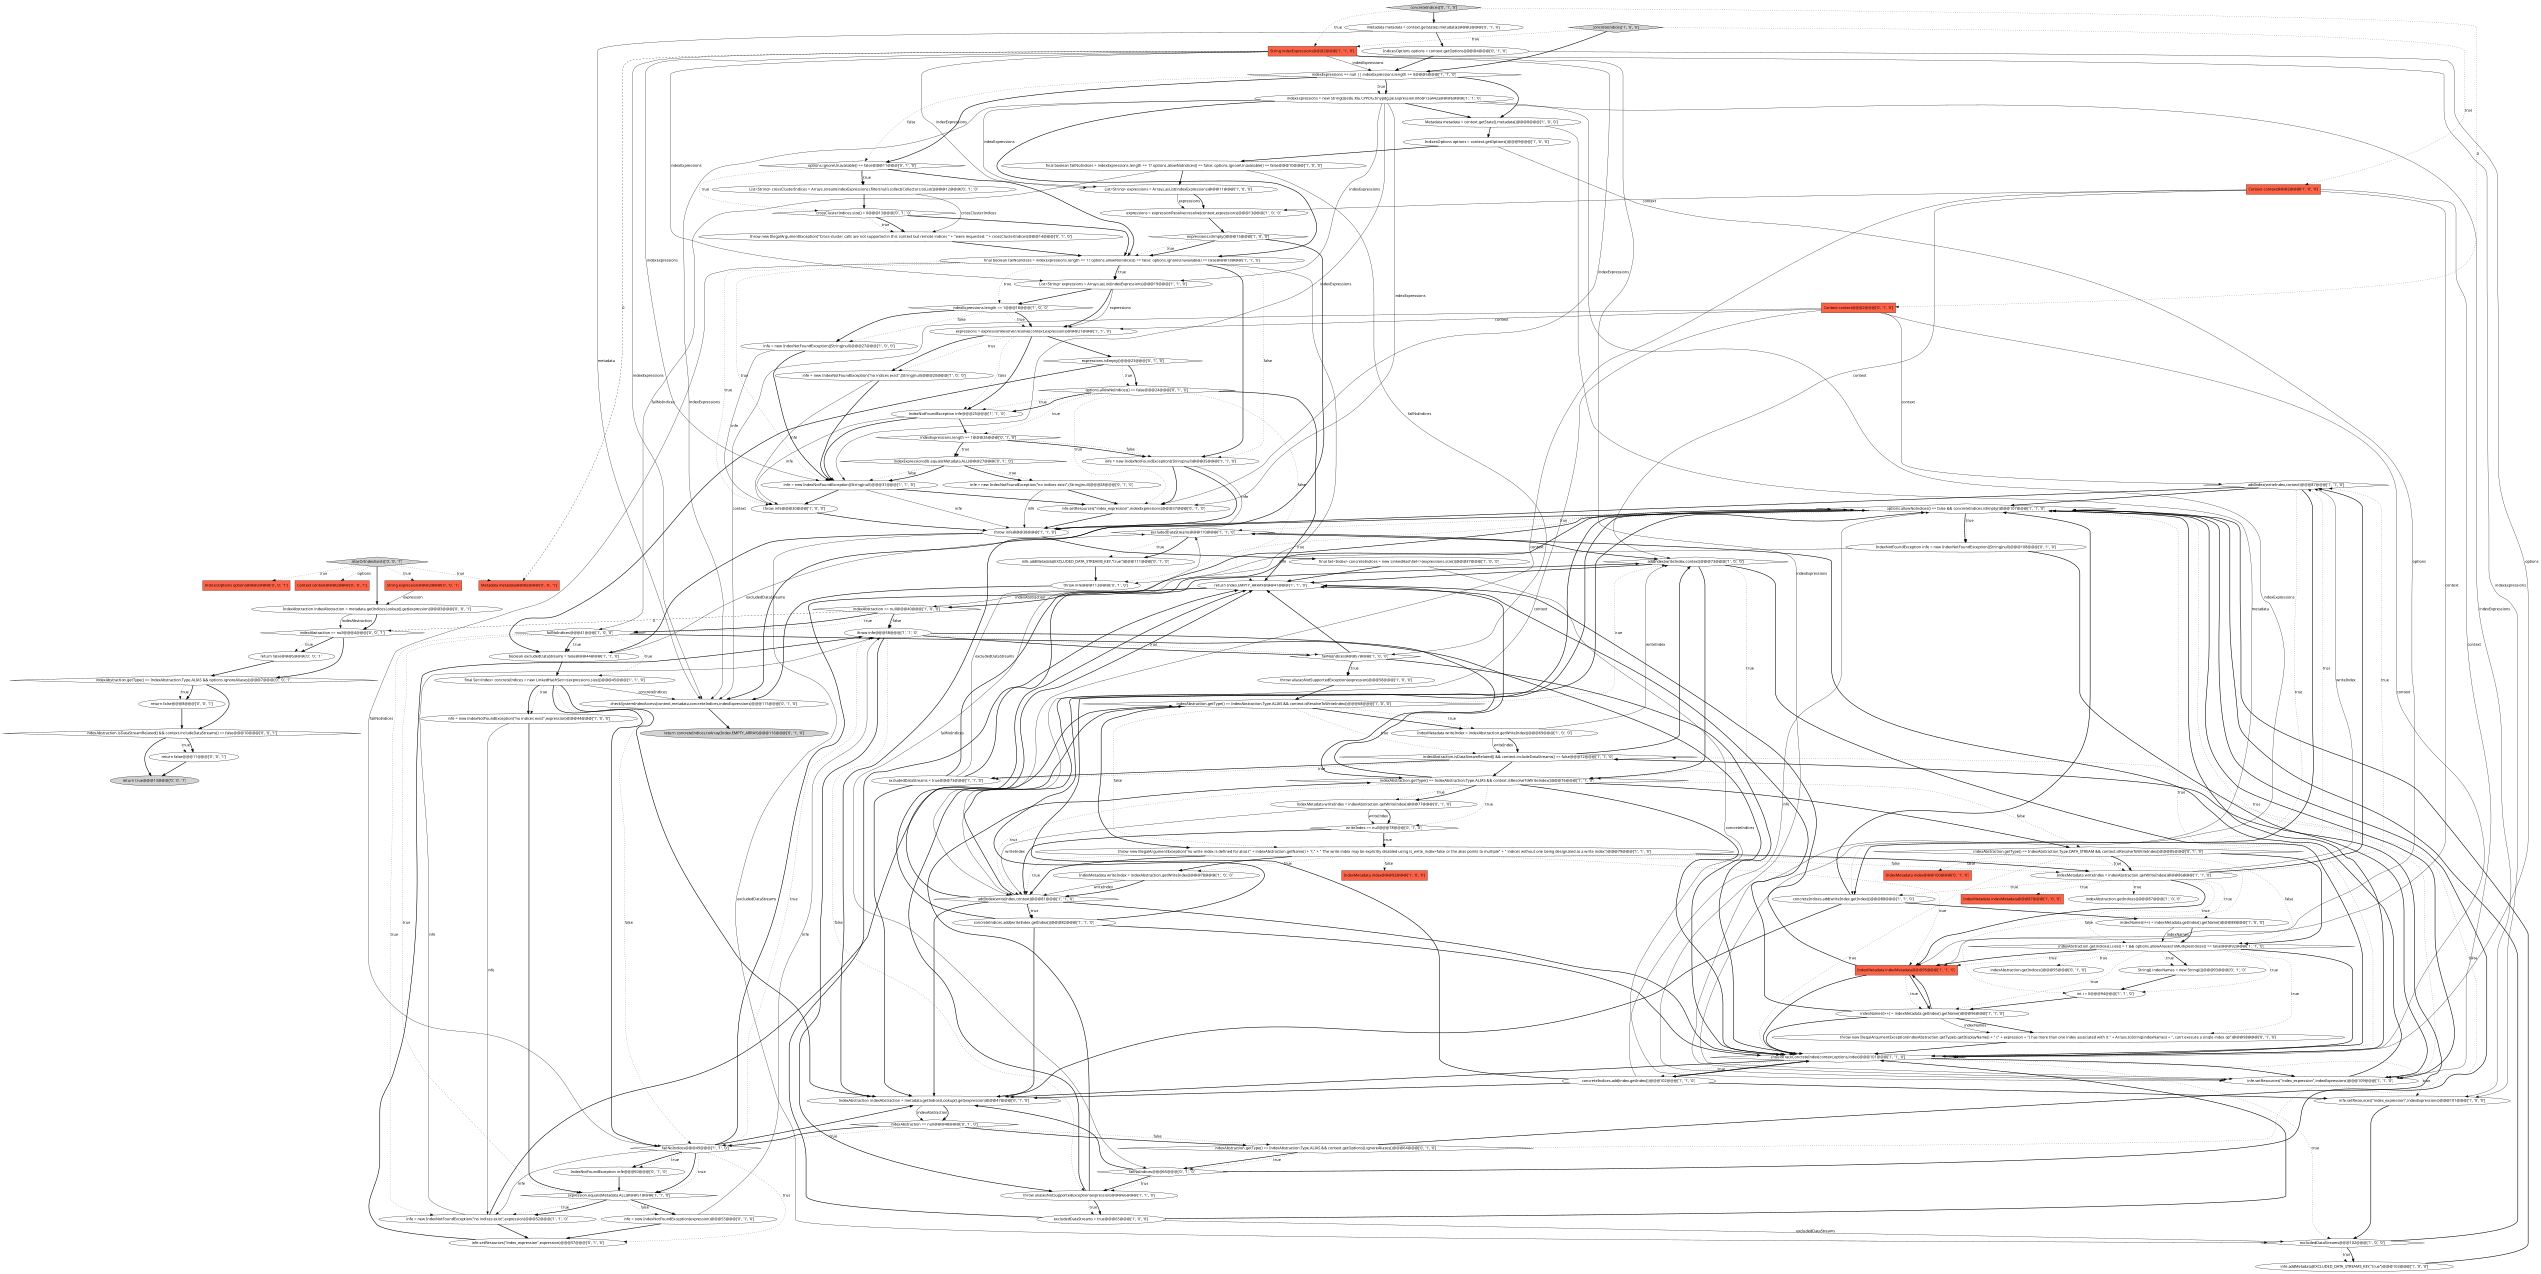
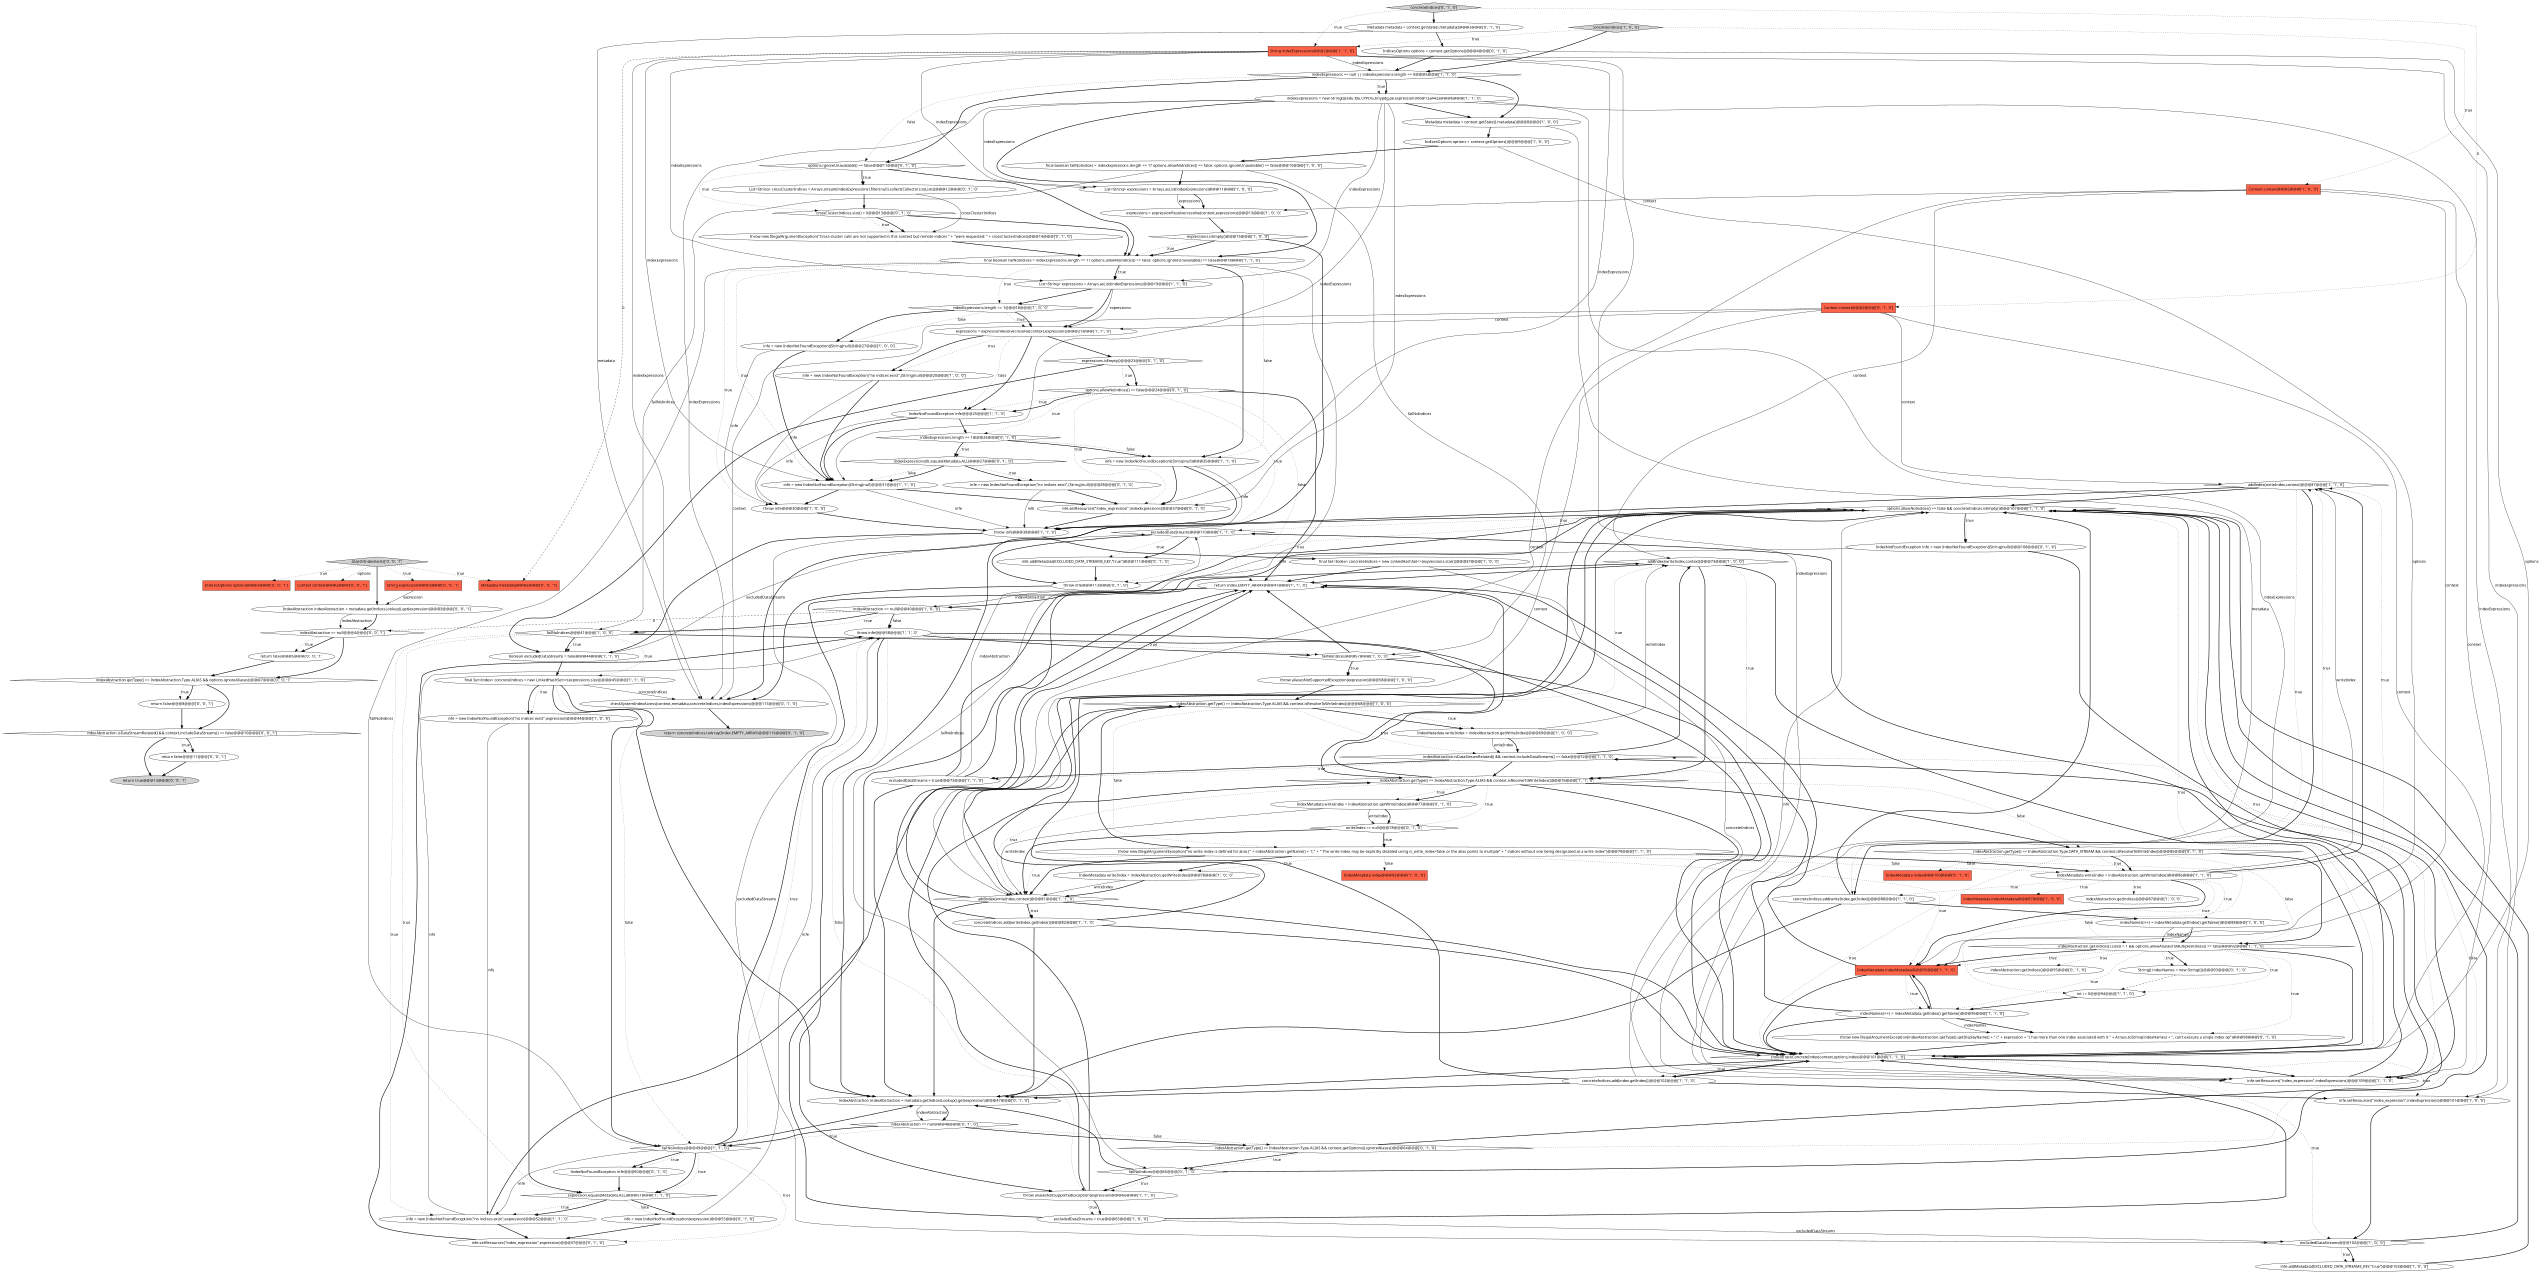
edge "options.allowNoIndices() == false@@@24@@@['0', '1', '0']" -> "throw infe@@@38@@@['1', '1', '0']": added, label "true"
edge "excludedDataStreams@@@110@@@['1', '1', '0']" -> "addIndex(writeIndex,context)@@@73@@@['1', '0', '0']": now "excludedDataStreams@@@110@@@['1', '1', '0']" -> "throw infe@@@113@@@['0', '1', '0']"
edge "excludedDataStreams = true@@@73@@@['1', '1', '0']" -> "excludedDataStreams@@@110@@@['1', '1', '0']": label "excludedDataStreams" -> "indexAbstraction"
edge "String(( indexNames = new String((((@@@93@@@['0', '1', '0']" -> "int i = 0@@@94@@@['1', '1', '0']": style bold -> dashed
